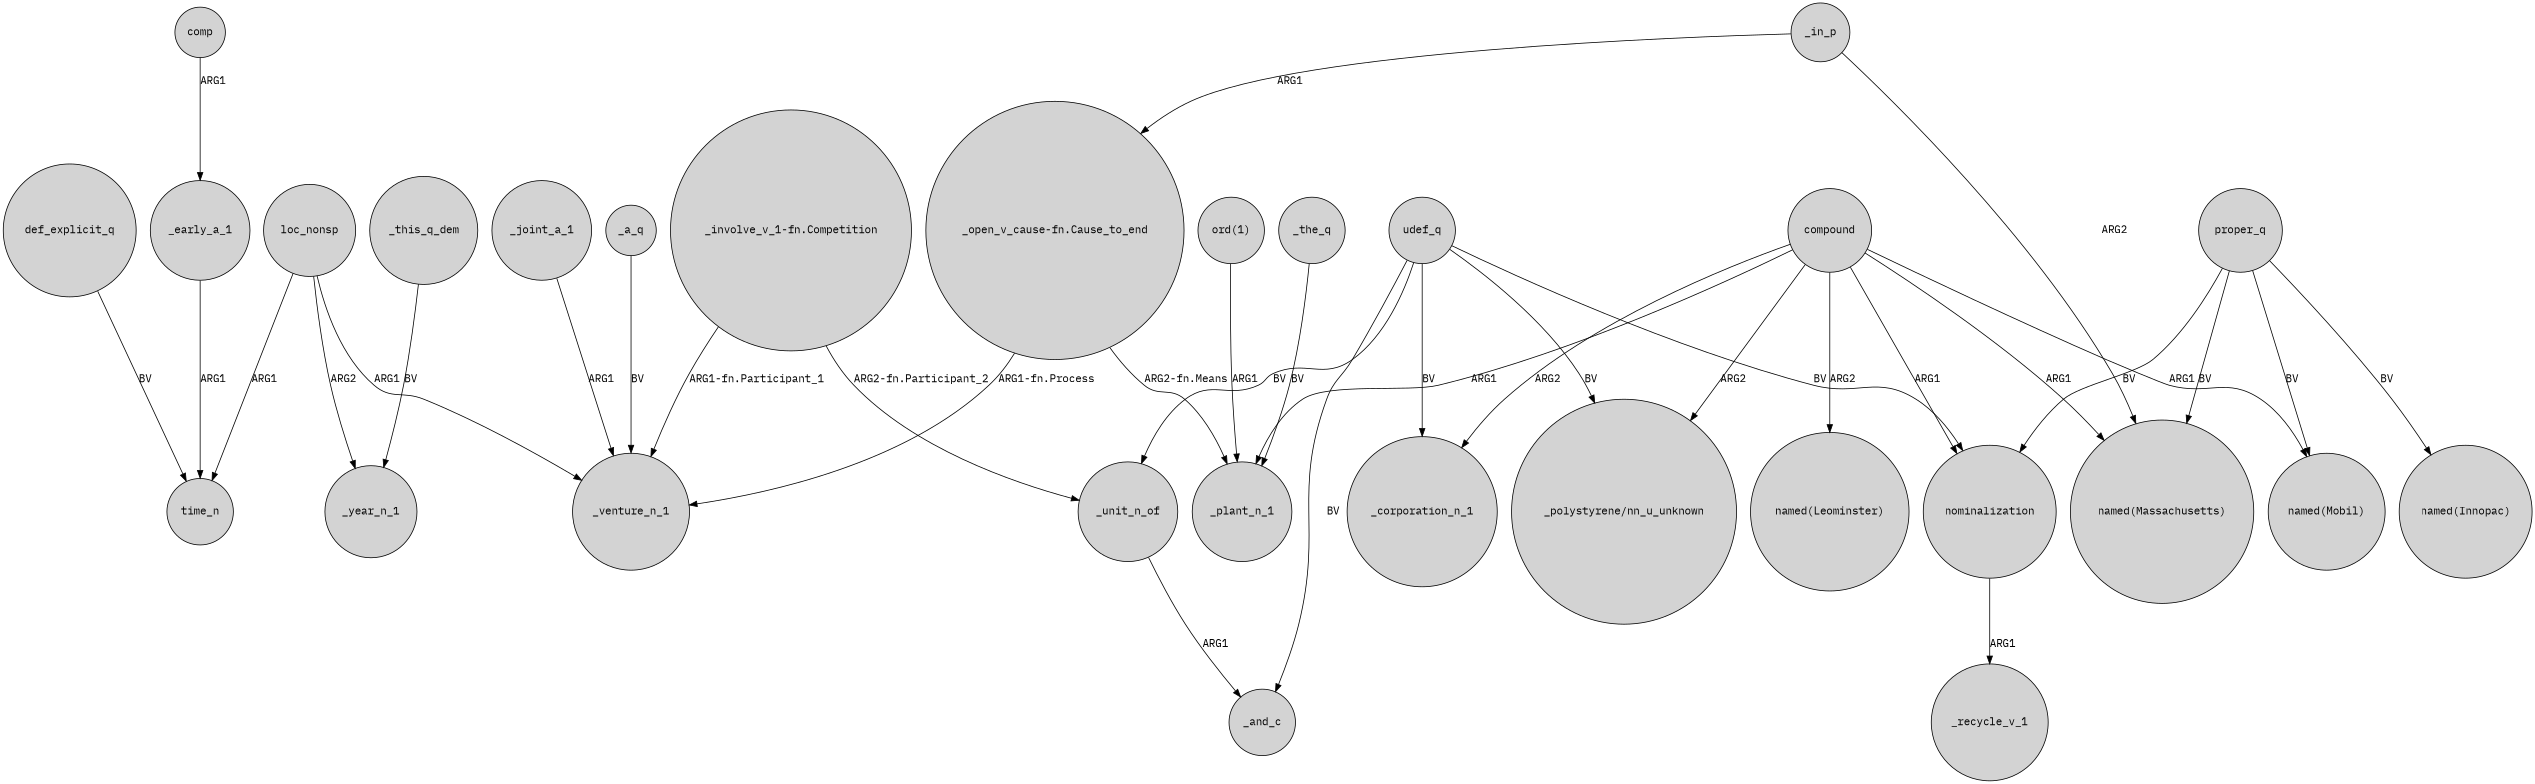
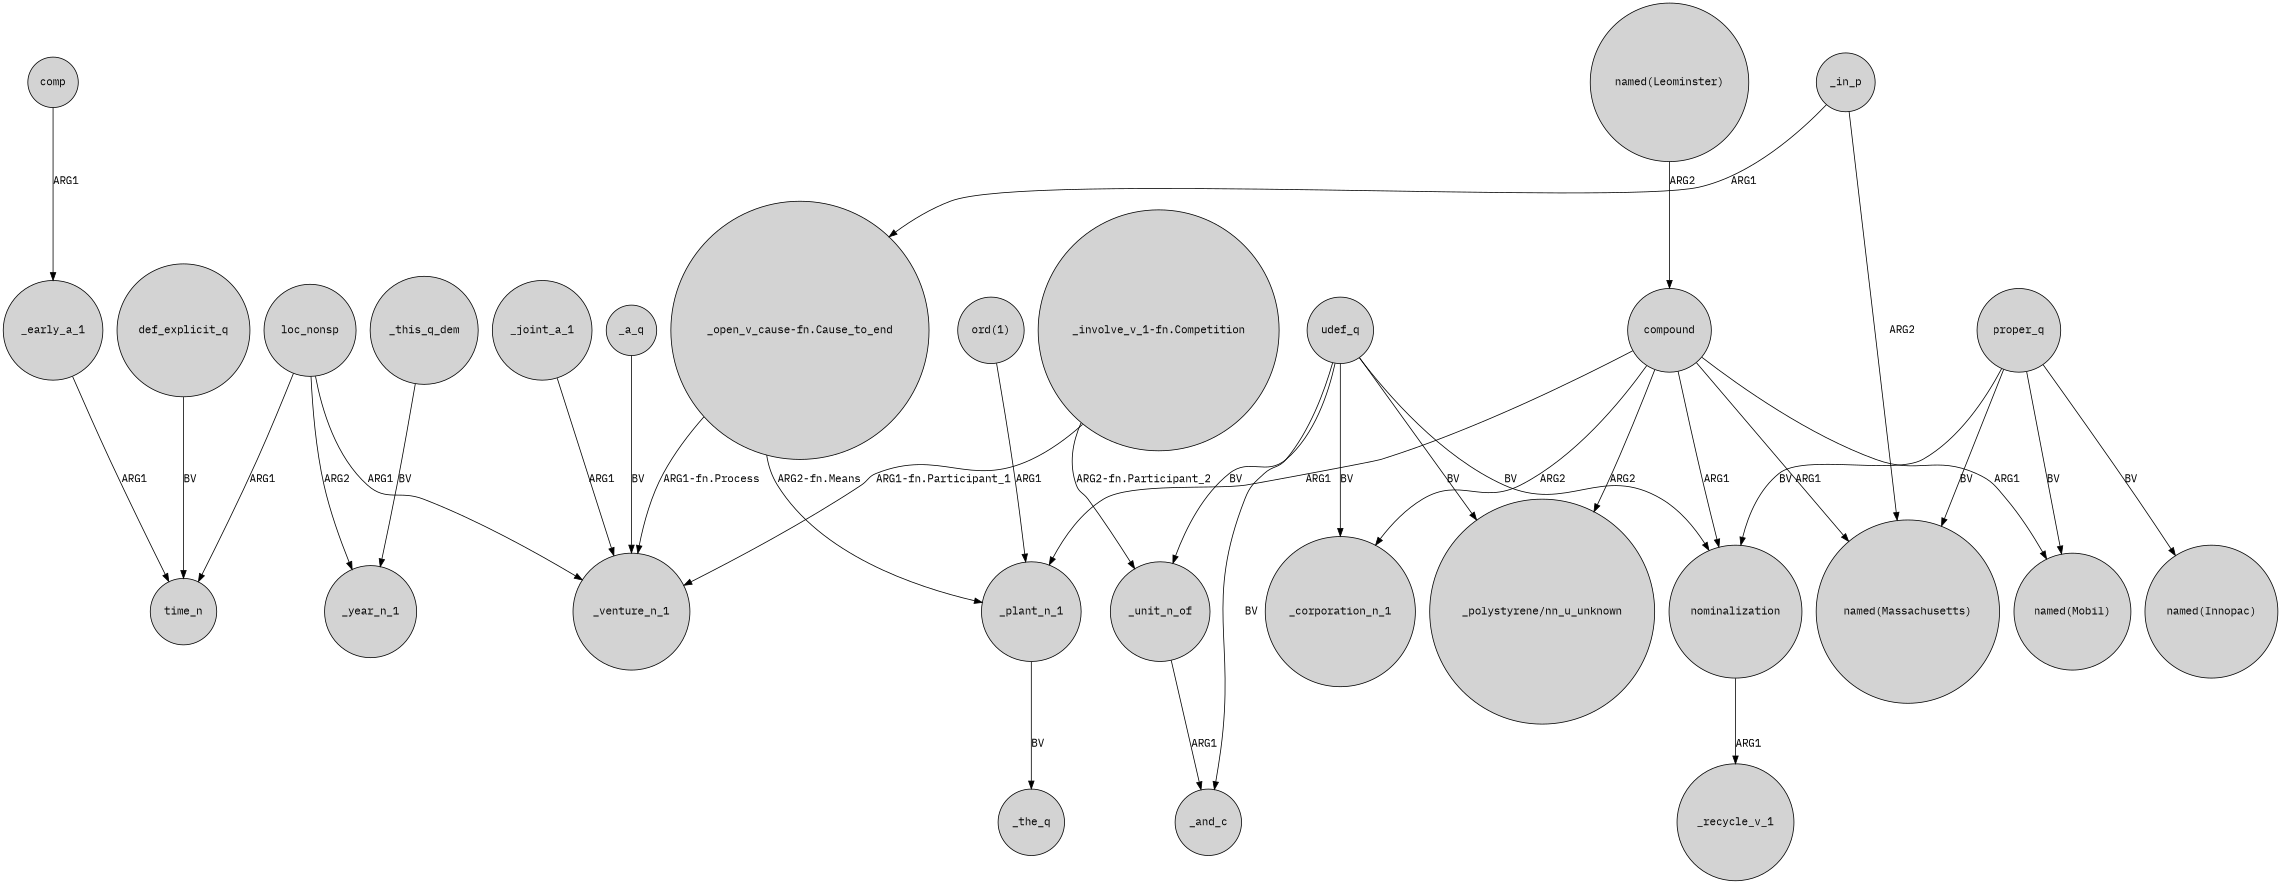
edge "compound" -> "named(Leominster)": reversed
edge "_the_q" -> "_plant_n_1": reversed
